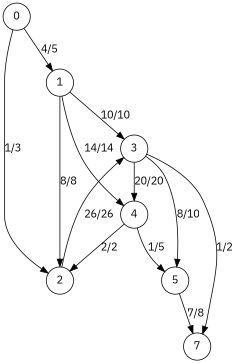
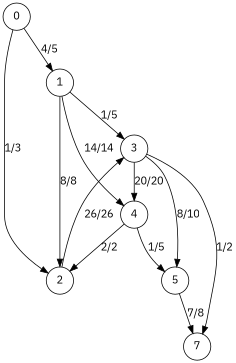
edge "1" -> "3": label "10/10" -> "1/5"
